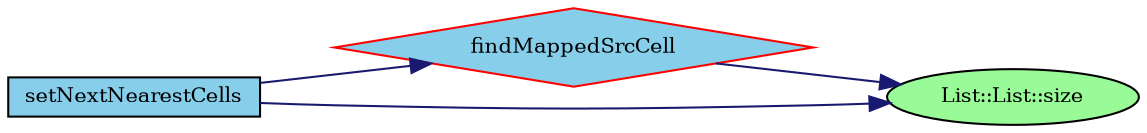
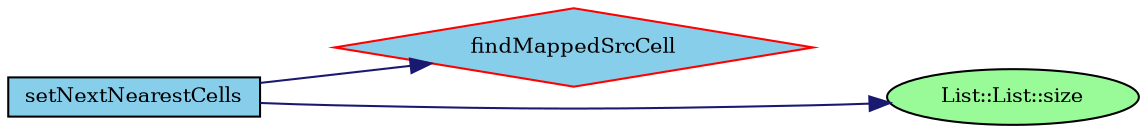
edge "findMappedSrcCell" -> "List::List::size": removed
